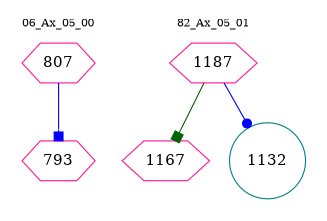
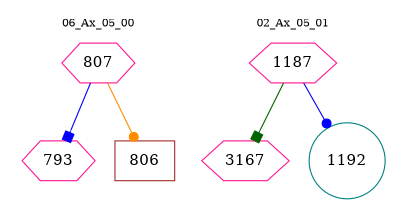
cluster "82_Ax_05_01": label "82_Ax_05_01" -> "02_Ax_05_01"
node "806": added
node "1167": label "1167" -> "3167"
node "1132": label "1132" -> "1192"
